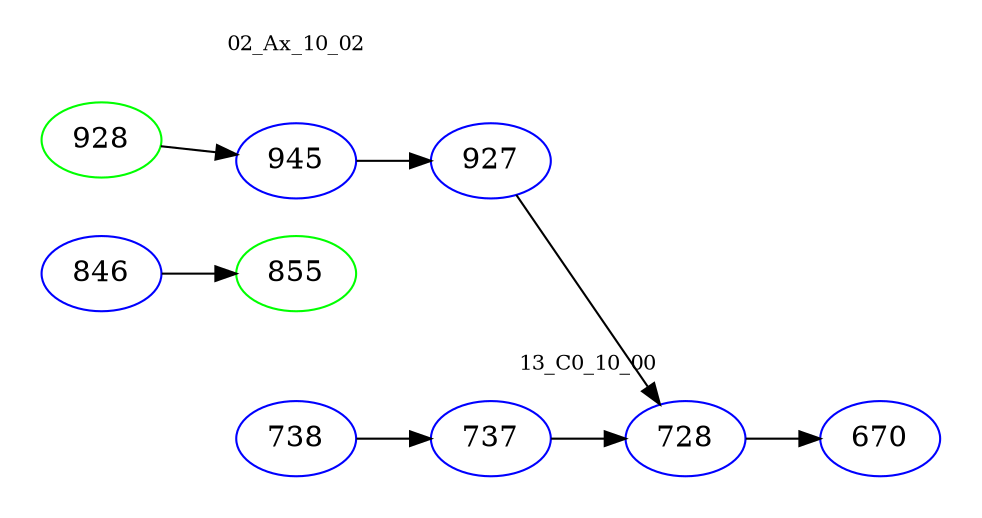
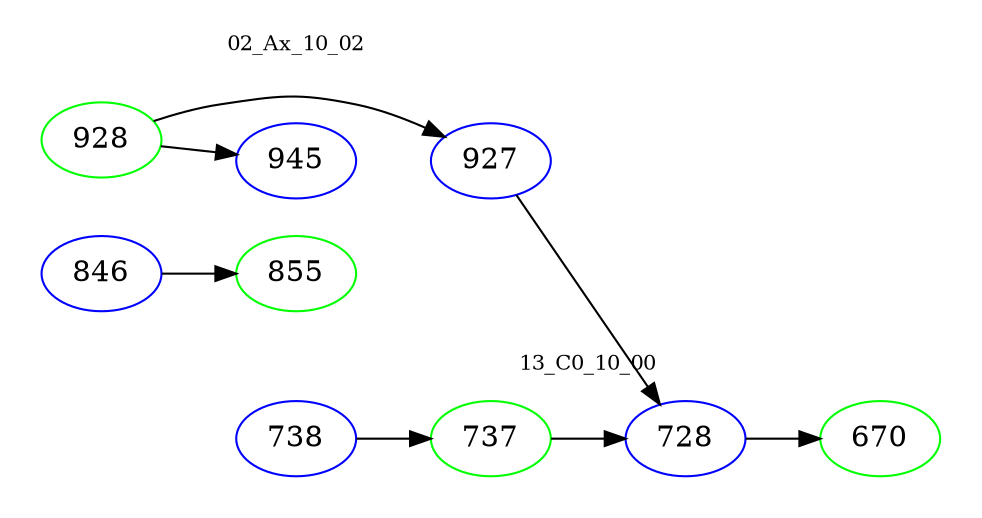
edge "945" -> "927": now "928" -> "927"
node "737": color blue -> green
node "670": color blue -> green
